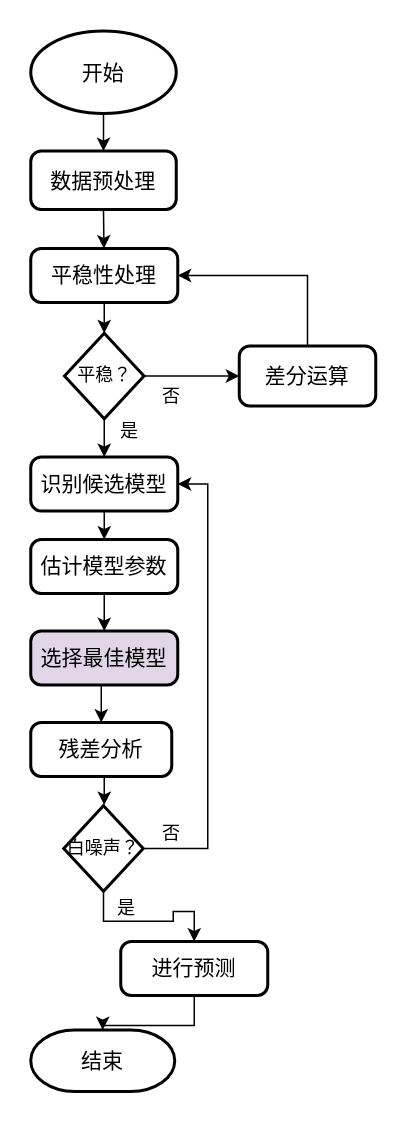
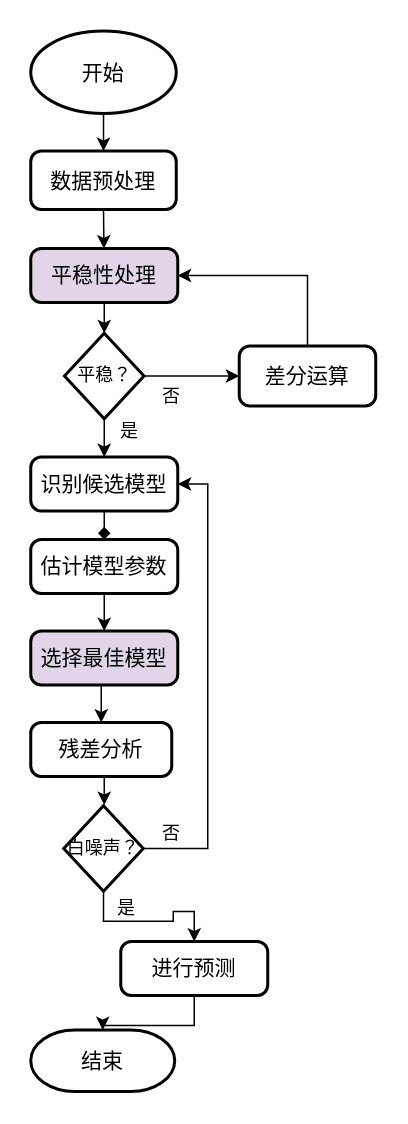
node "平稳性处理": fillcolor #ffffff -> #e1d5e7
edge "识别候选模型" -> "估计模型参数": arrowhead classic -> diamond
